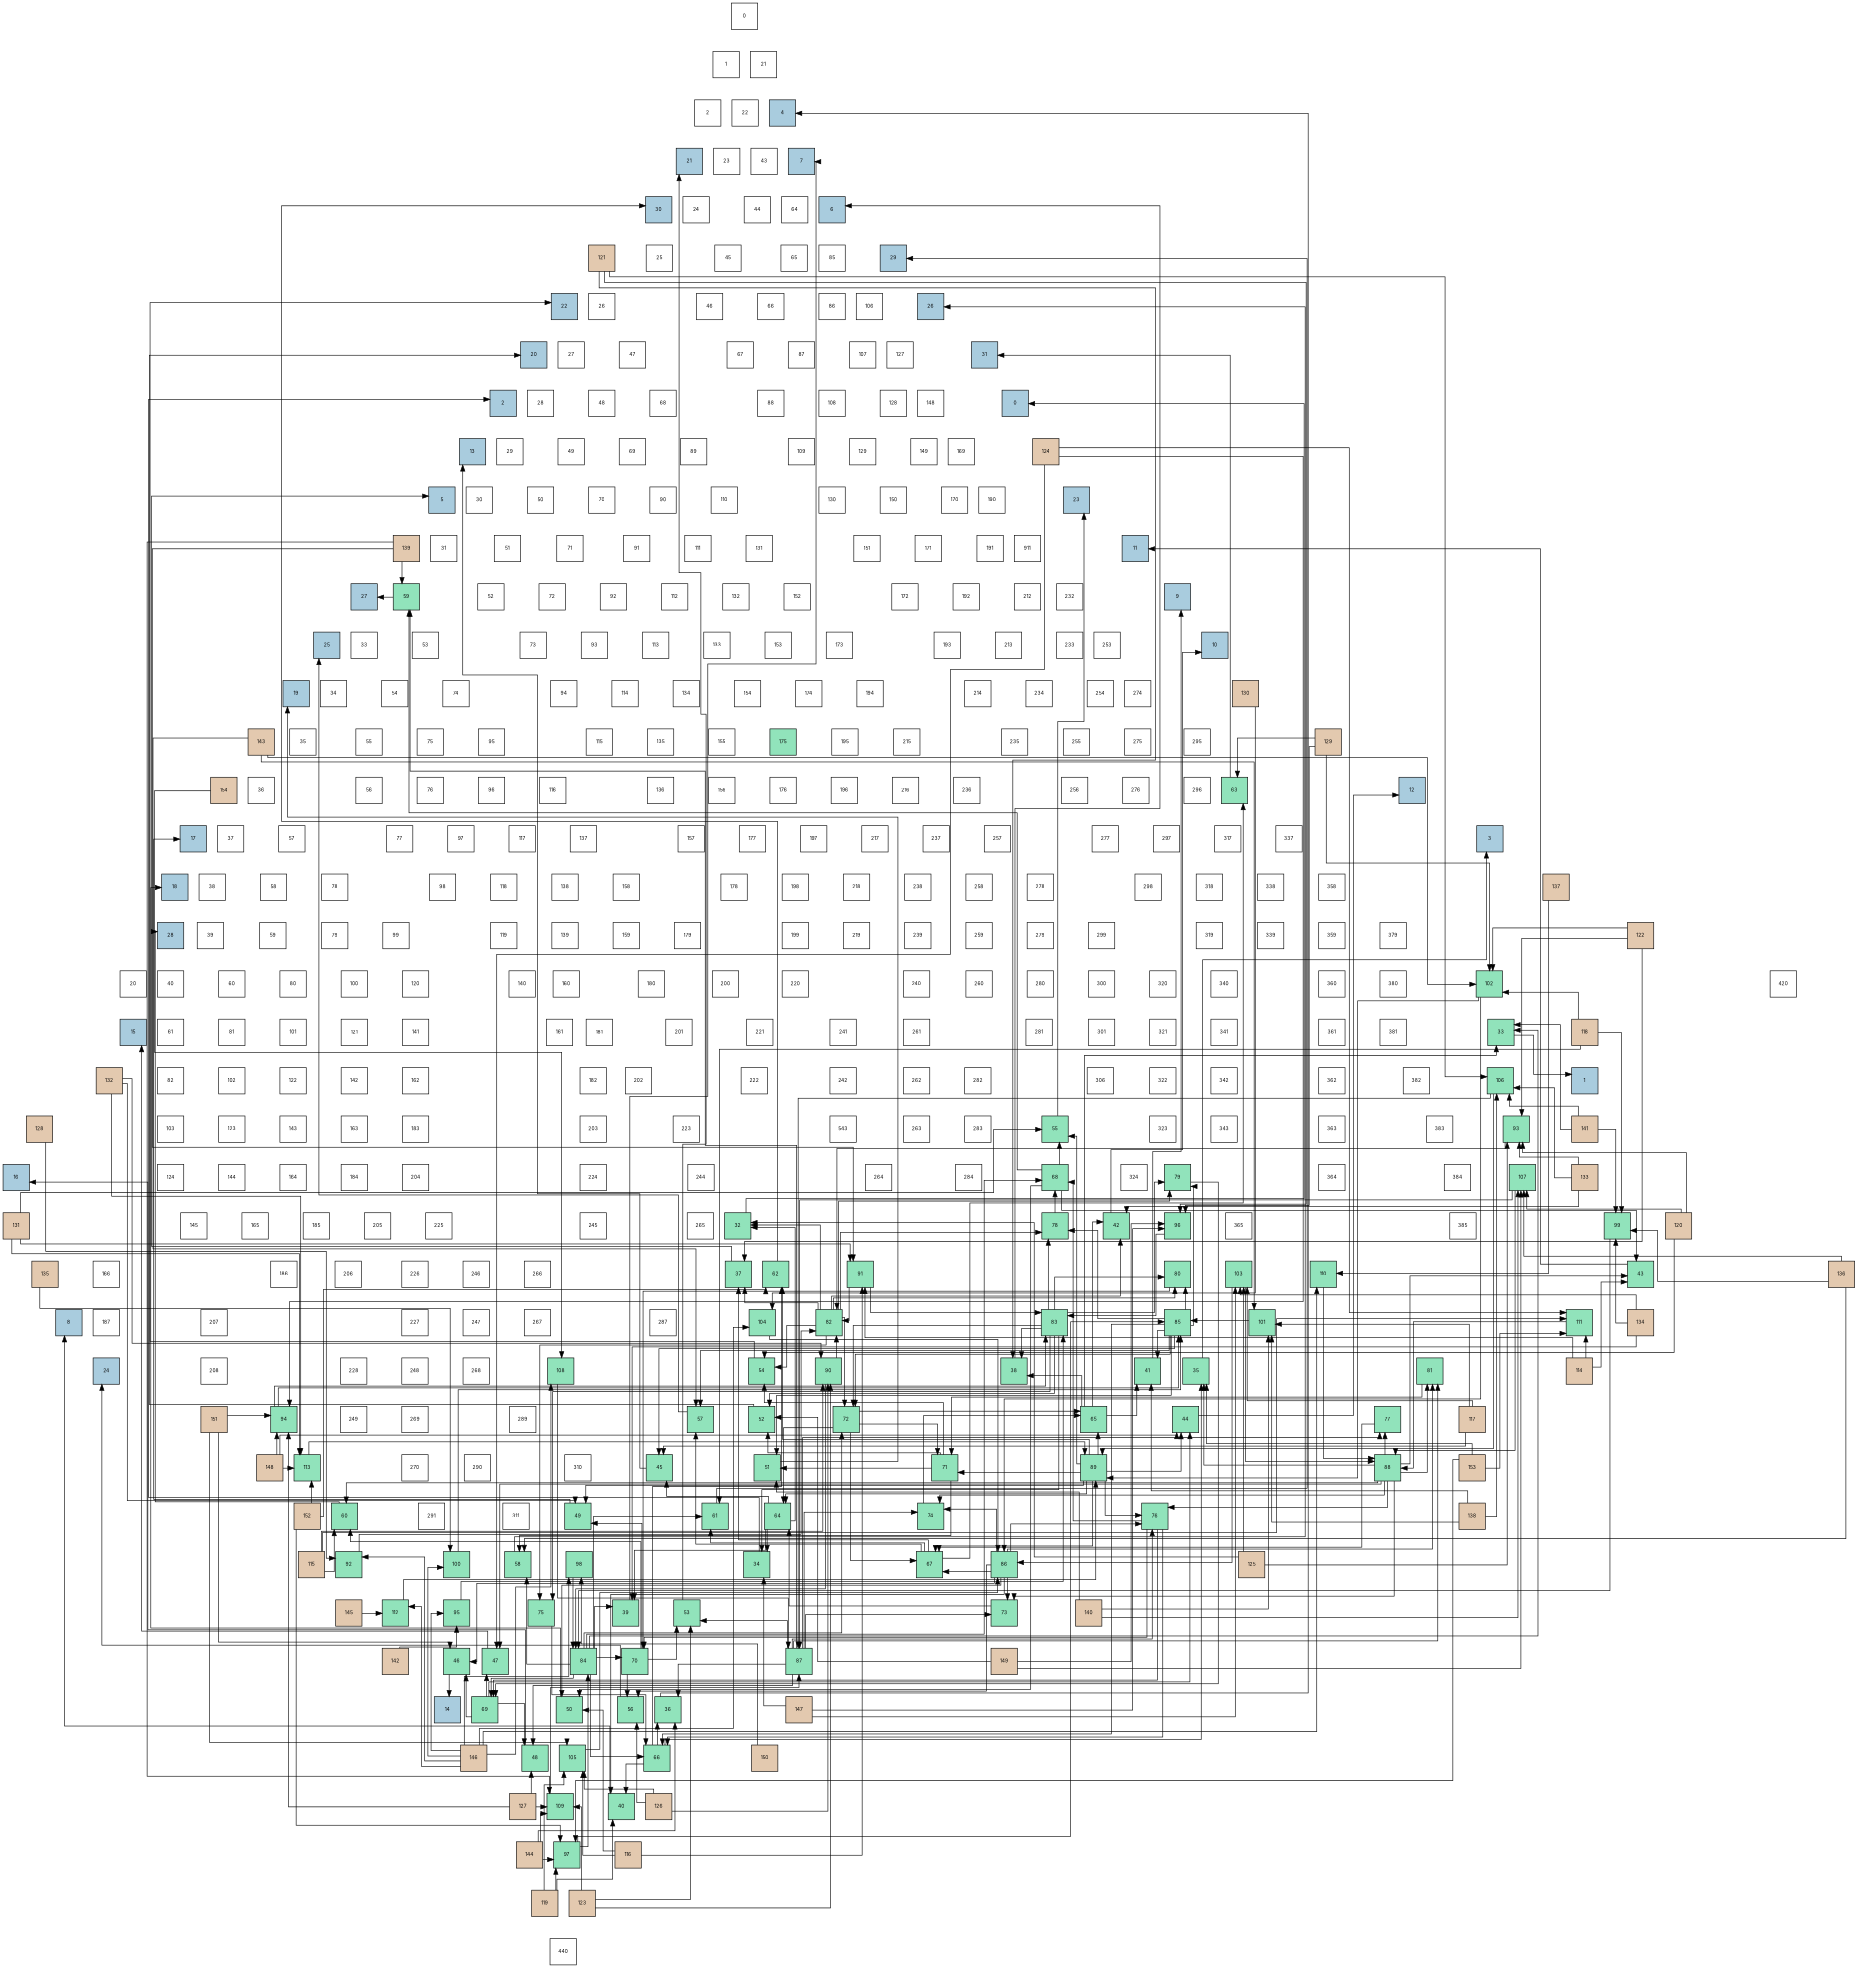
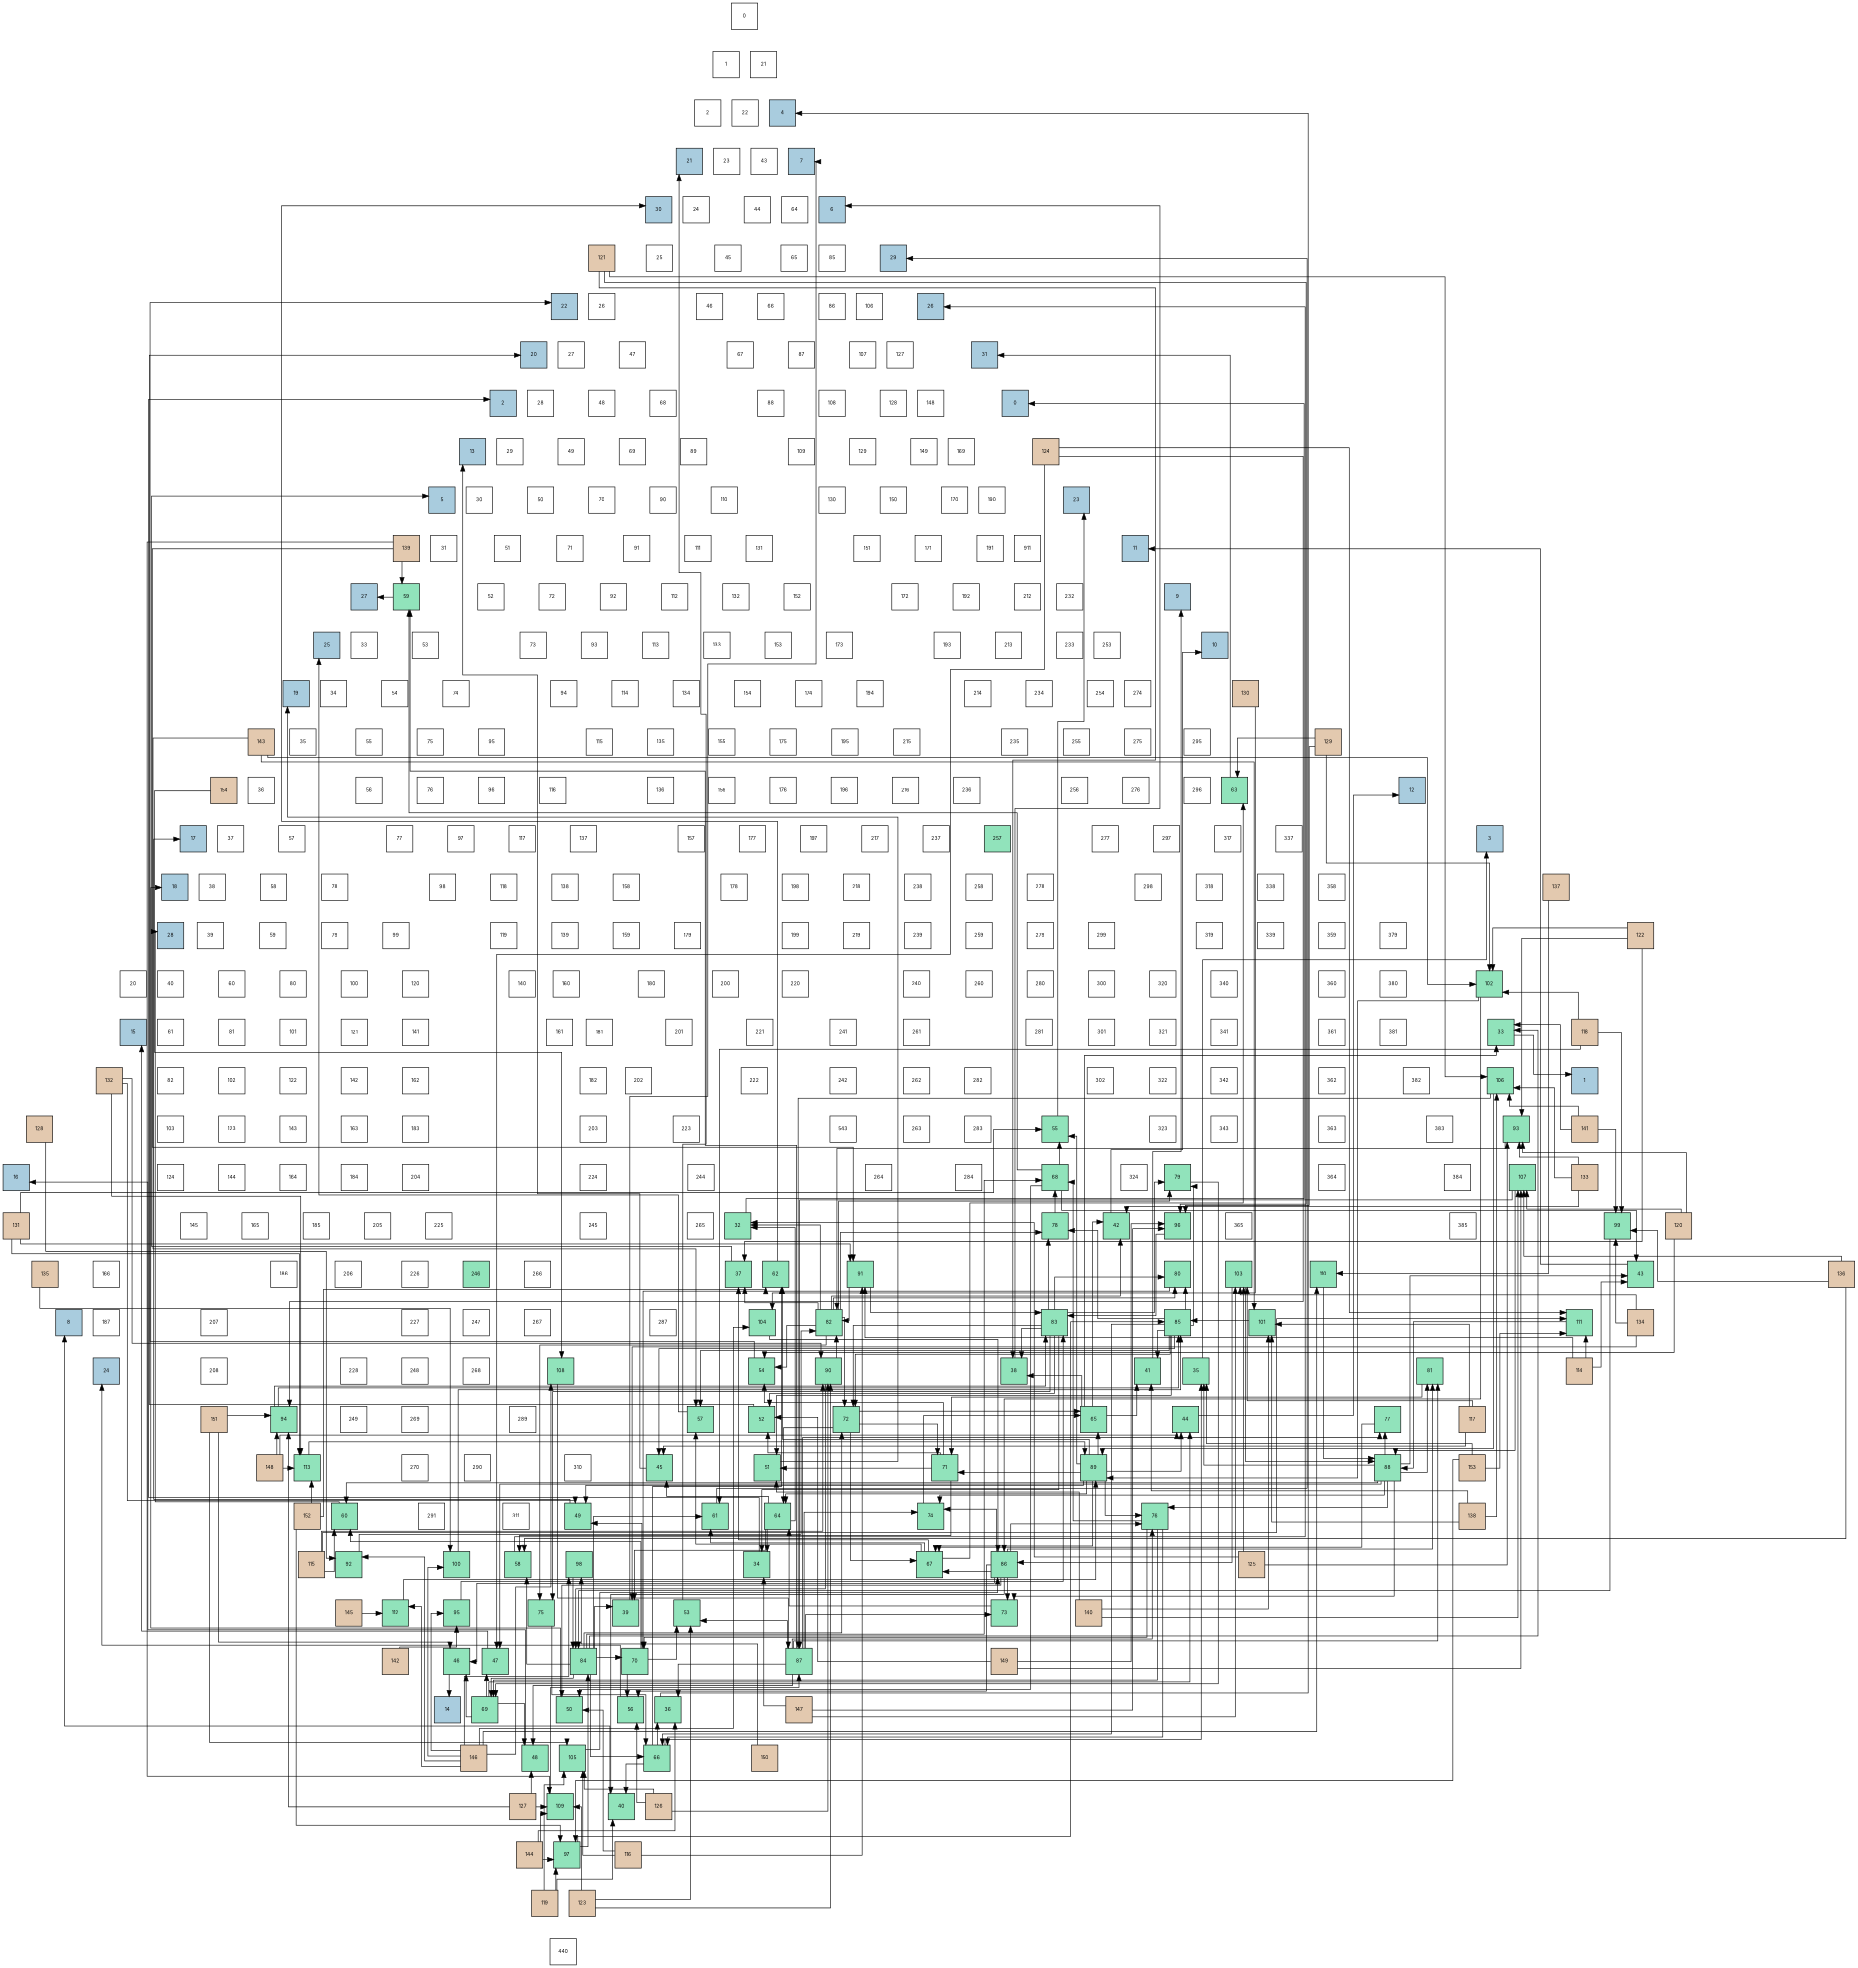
node "175": fillcolor #91e3bb -> #ffffff
node "257": fillcolor #ffffff -> #91e3bb
node "420": removed
node "306": label "306" -> "302"
node "246": fillcolor #ffffff -> #91e3bb
